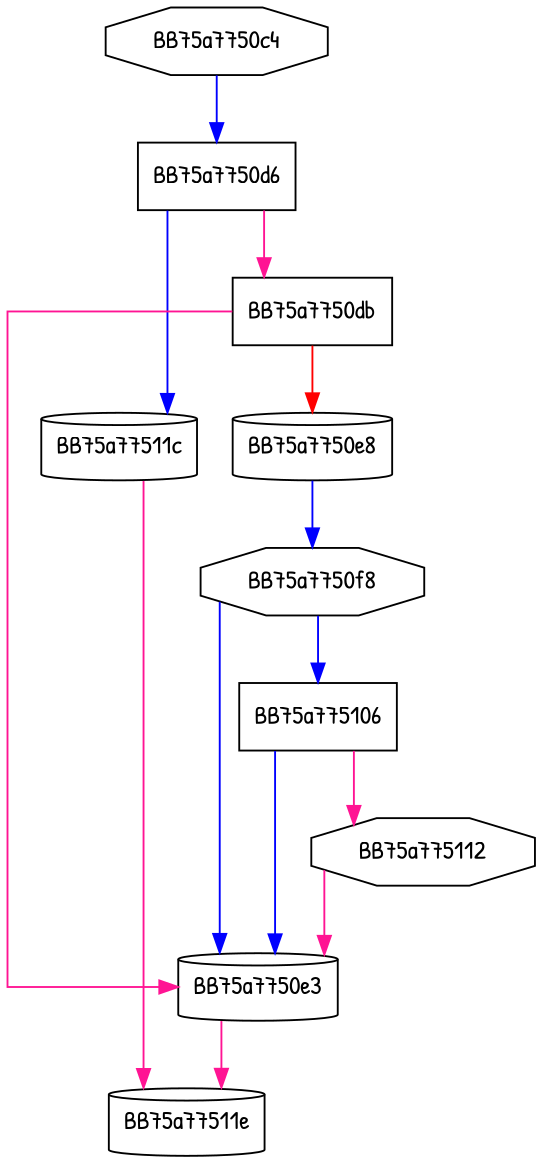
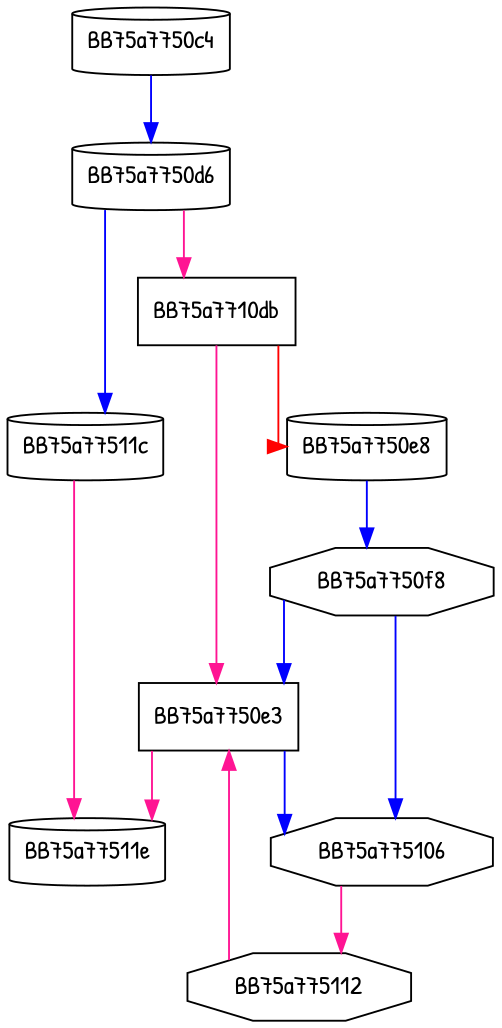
node "BB75a7750c4": shape octagon -> cylinder
node "BB75a7750d6": shape box -> cylinder
node "BB75a7750db": label "BB75a7750db" -> "BB75a7710db"
node "BB75a775106": shape box -> octagon
edge "BB75a775106" -> "BB75a7750e3": reversed
node "BB75a7750e3": shape cylinder -> box
